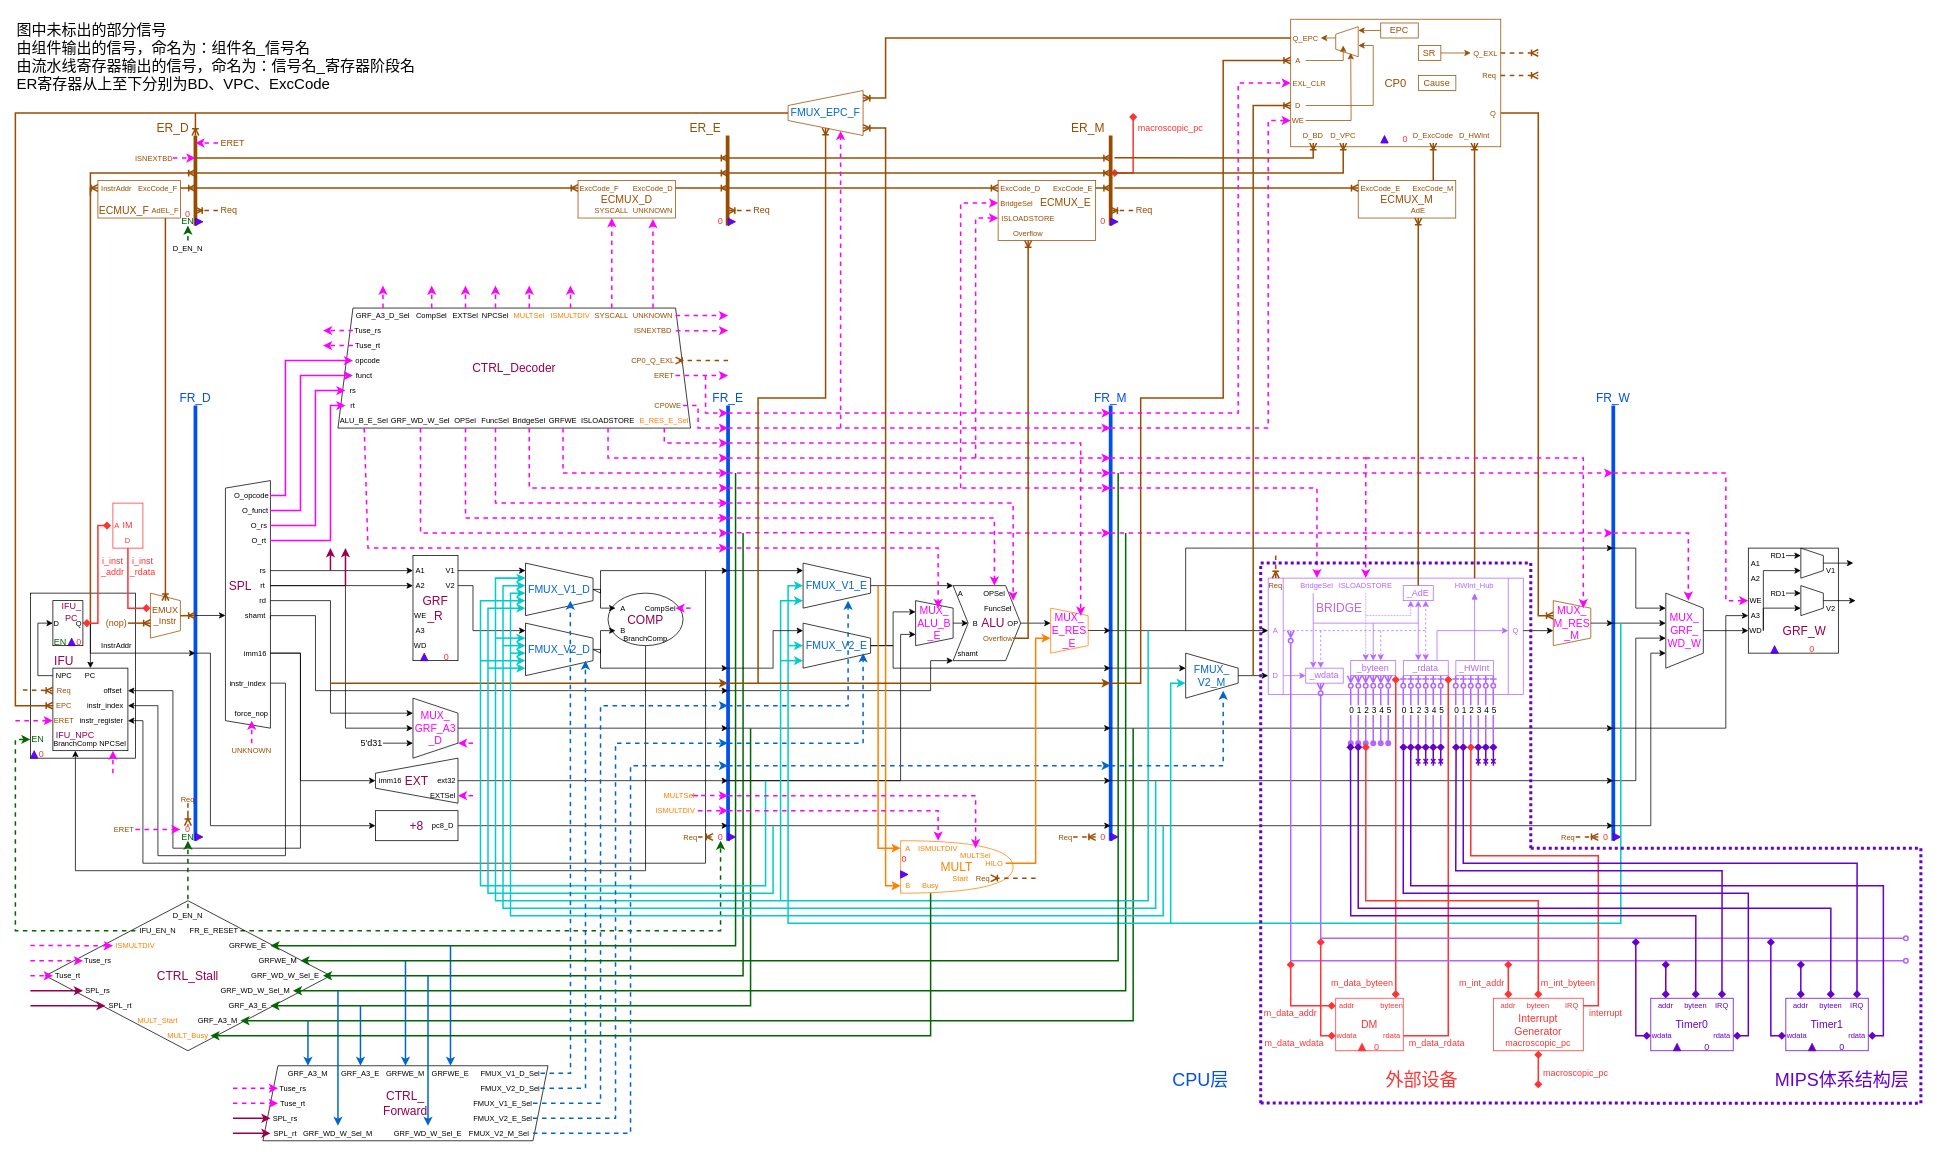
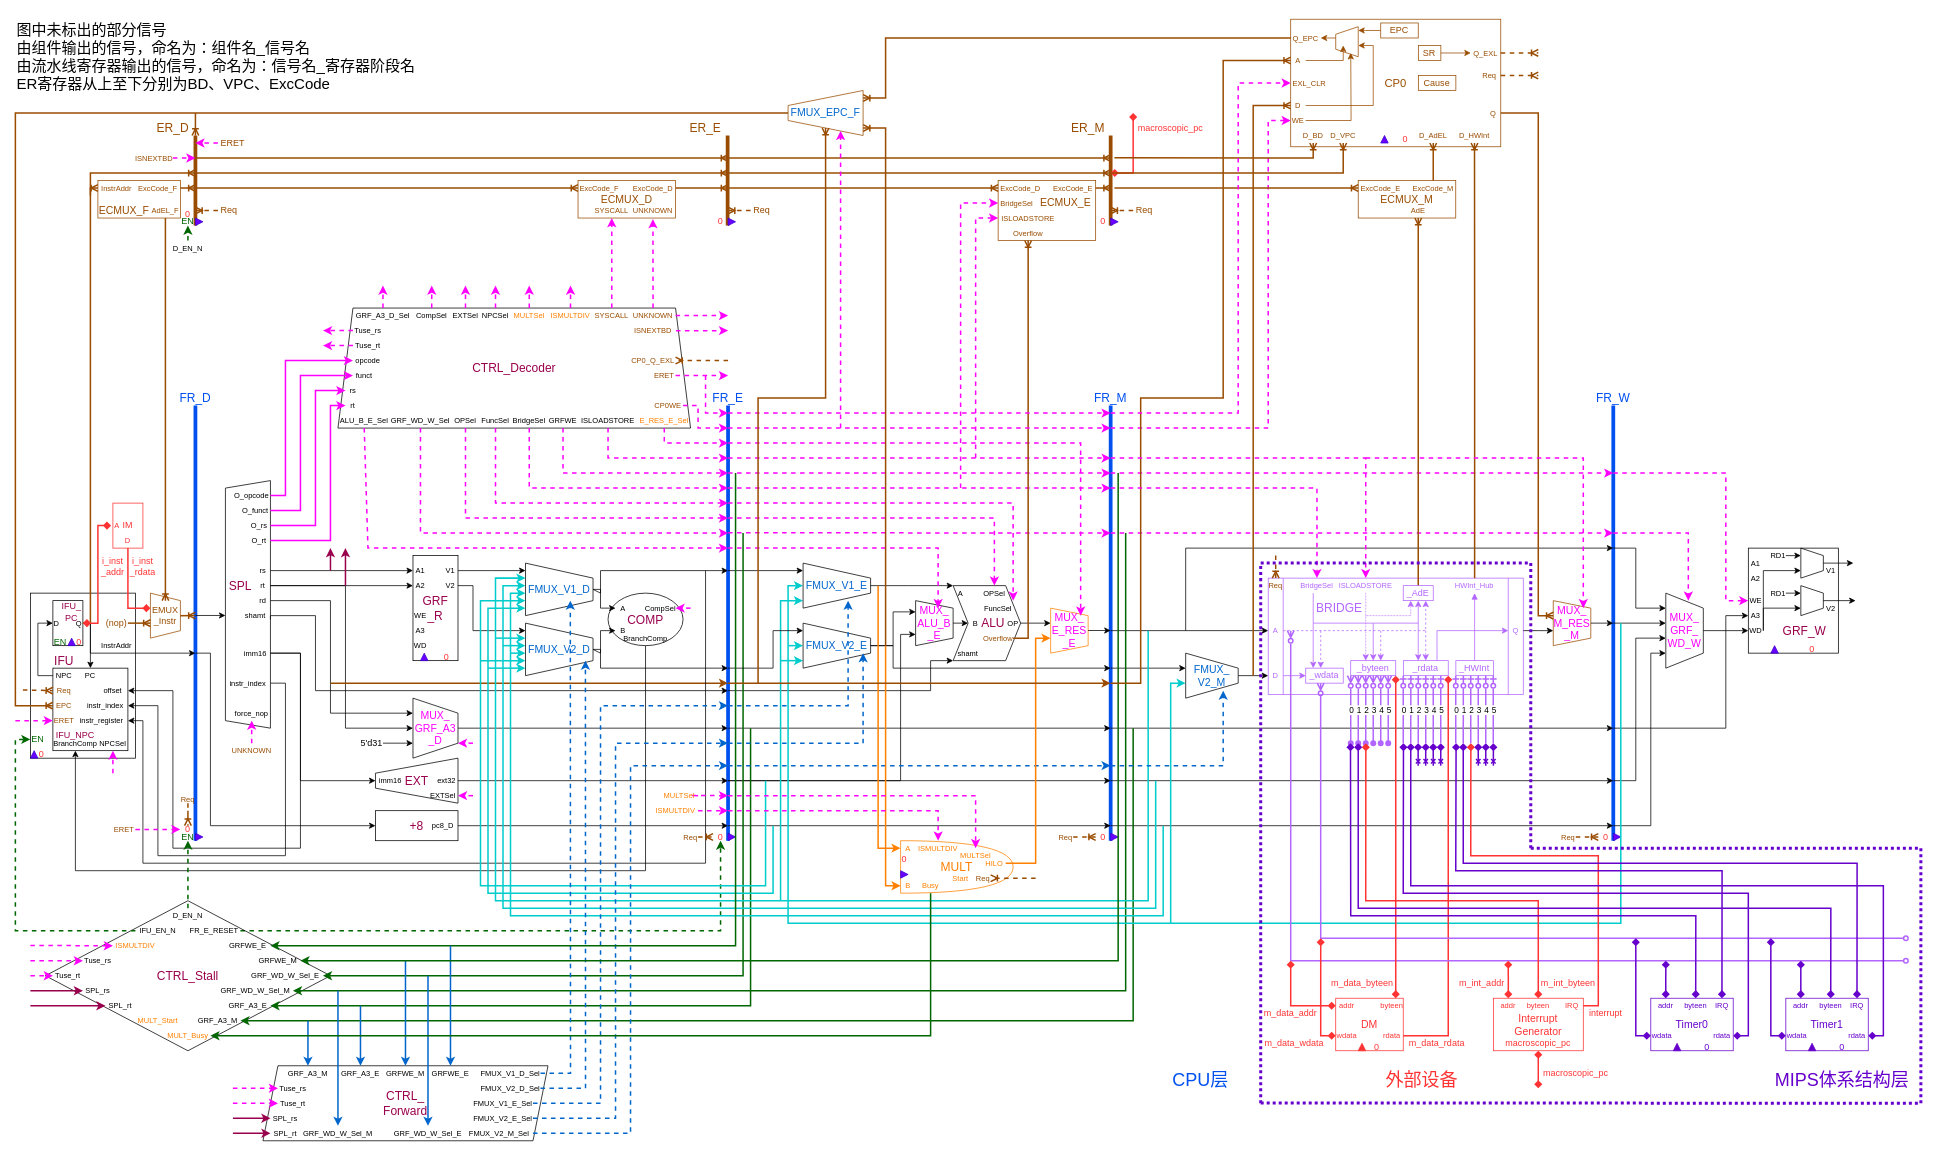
node "D_ExcCode": label "D_ExcCode" -> "D_AdEL"
